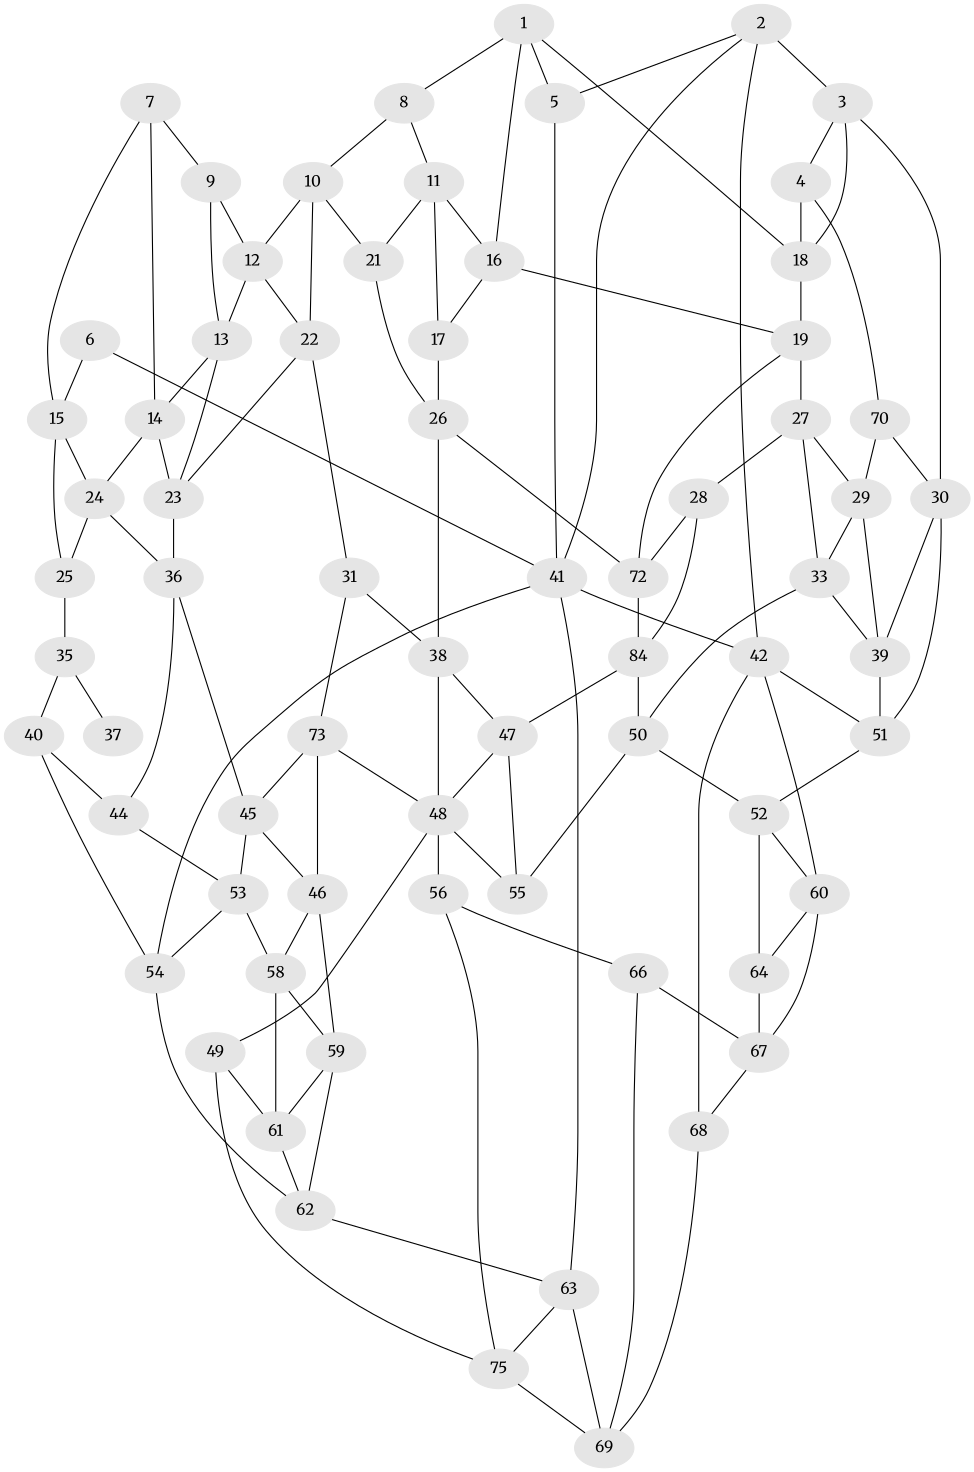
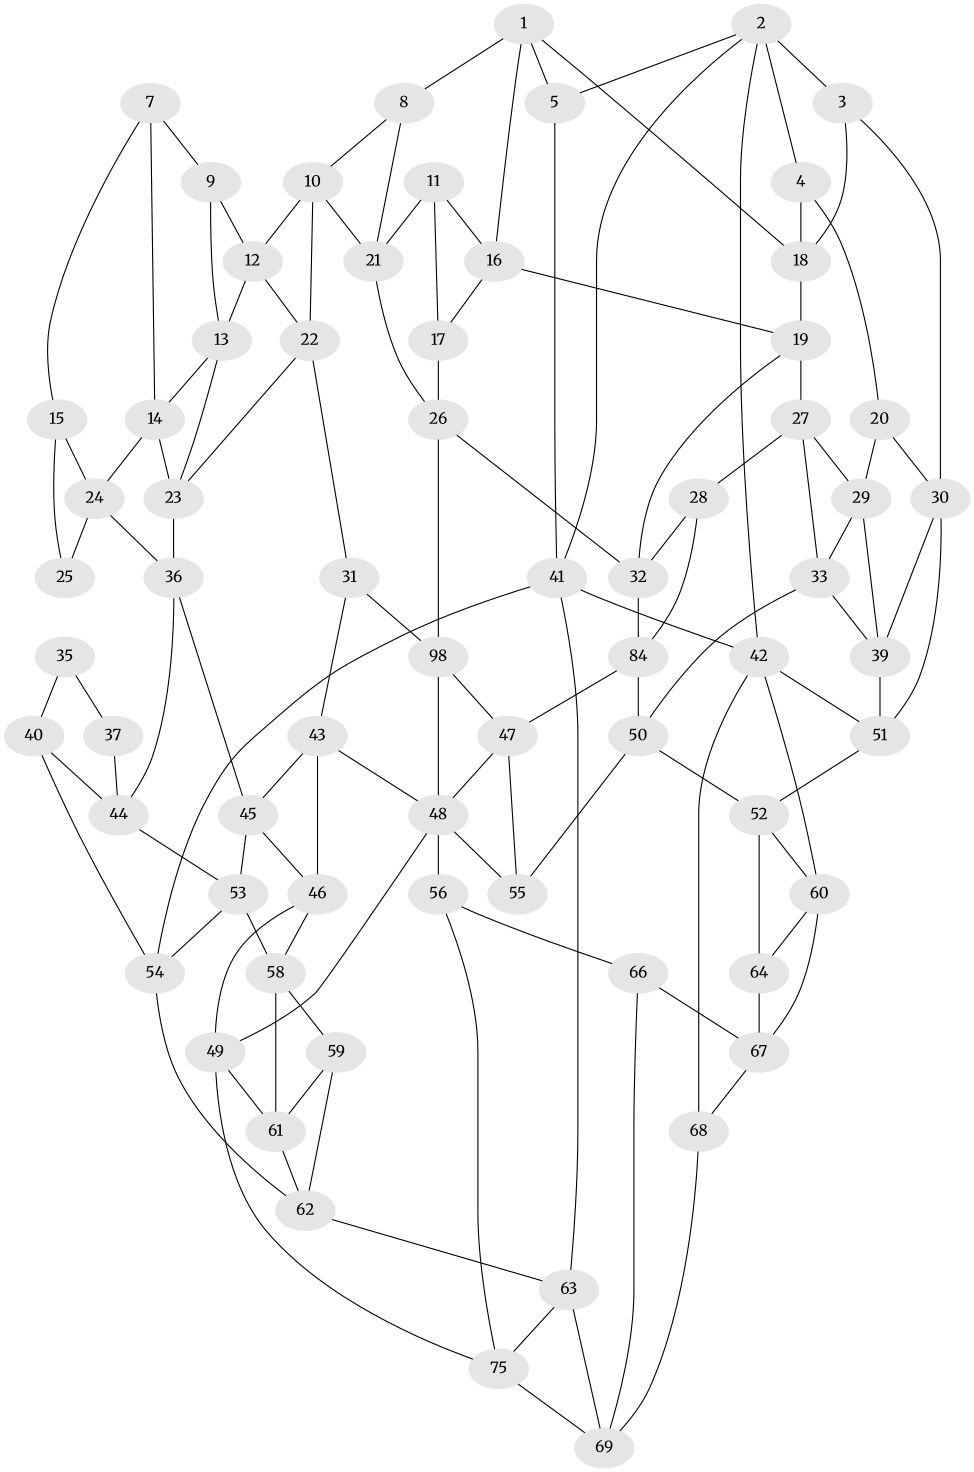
edge "8" -- "11": now "8" -- "21"
edge "3" -- "4": now "2" -- "4"
node "6": removed
node "70": label "70" -> "20"
node "72": label "72" -> "32"
edge "25" -- "35": removed
node "38": label "38" -> "98"
node "73": label "73" -> "43"
edge "37" -- "44": added
edge "46" -- "59": now "46" -- "49"
